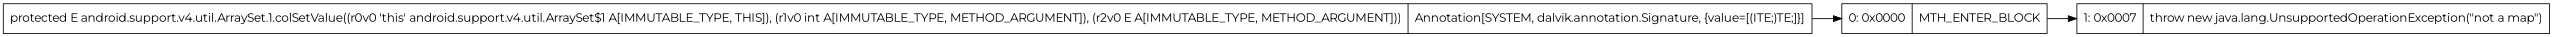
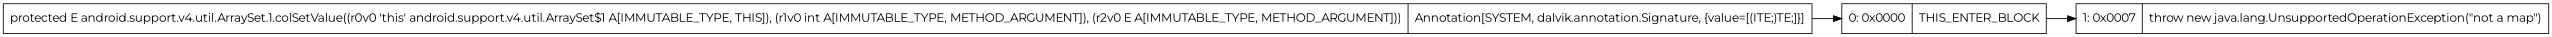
node "0: 0x0000": text "MTH_ENTER_BLOCK" -> "THIS_ENTER_BLOCK"
